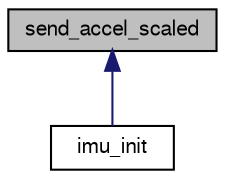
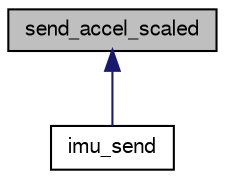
node "imu_init": label "imu_init" -> "imu_send"
